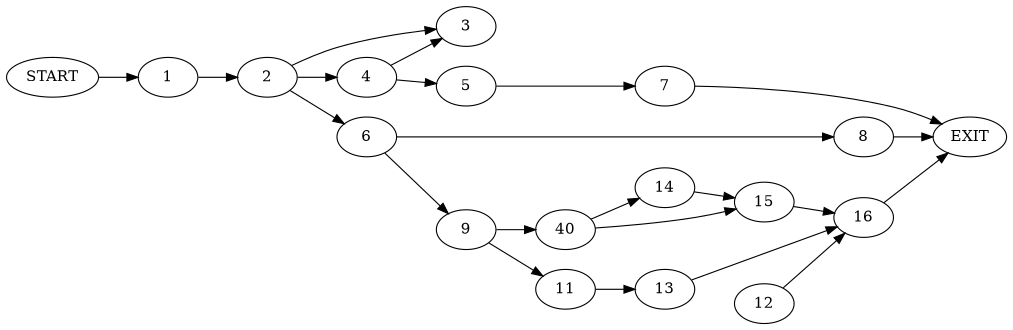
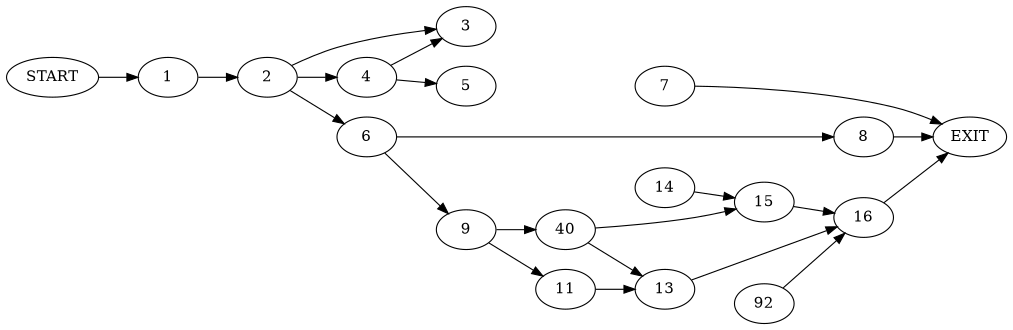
edge "5" -> "7": removed
edge "40" -> "14": now "40" -> "13"
node "12": label "12" -> "92"
